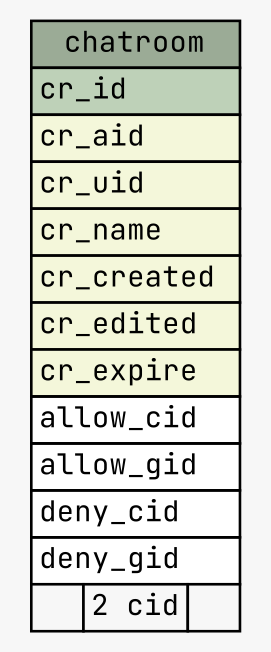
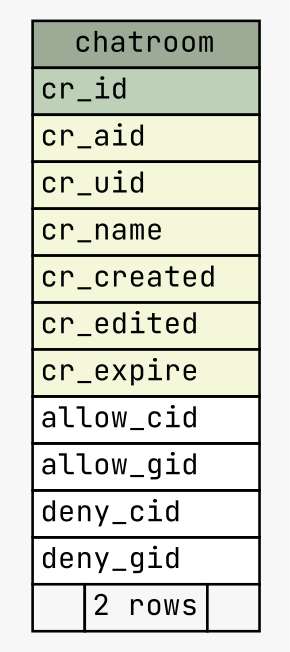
node "chatroom": text "2 cid" -> "2 rows"
